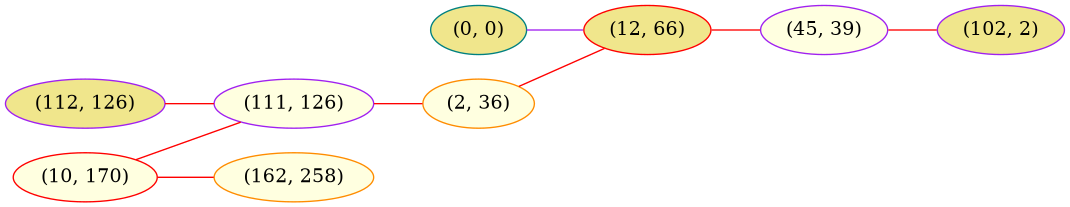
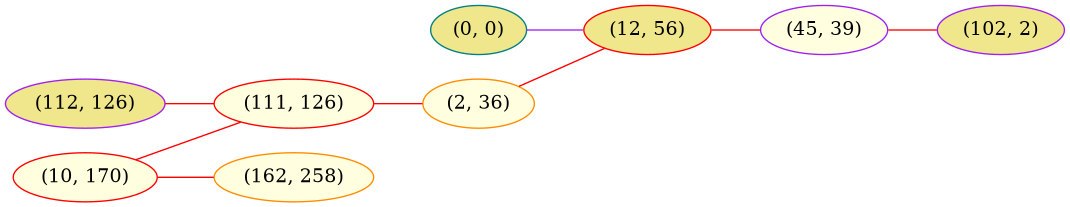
node "(12, 66)": label "(12, 66)" -> "(12, 56)"
node "(111, 126)": color purple -> red
